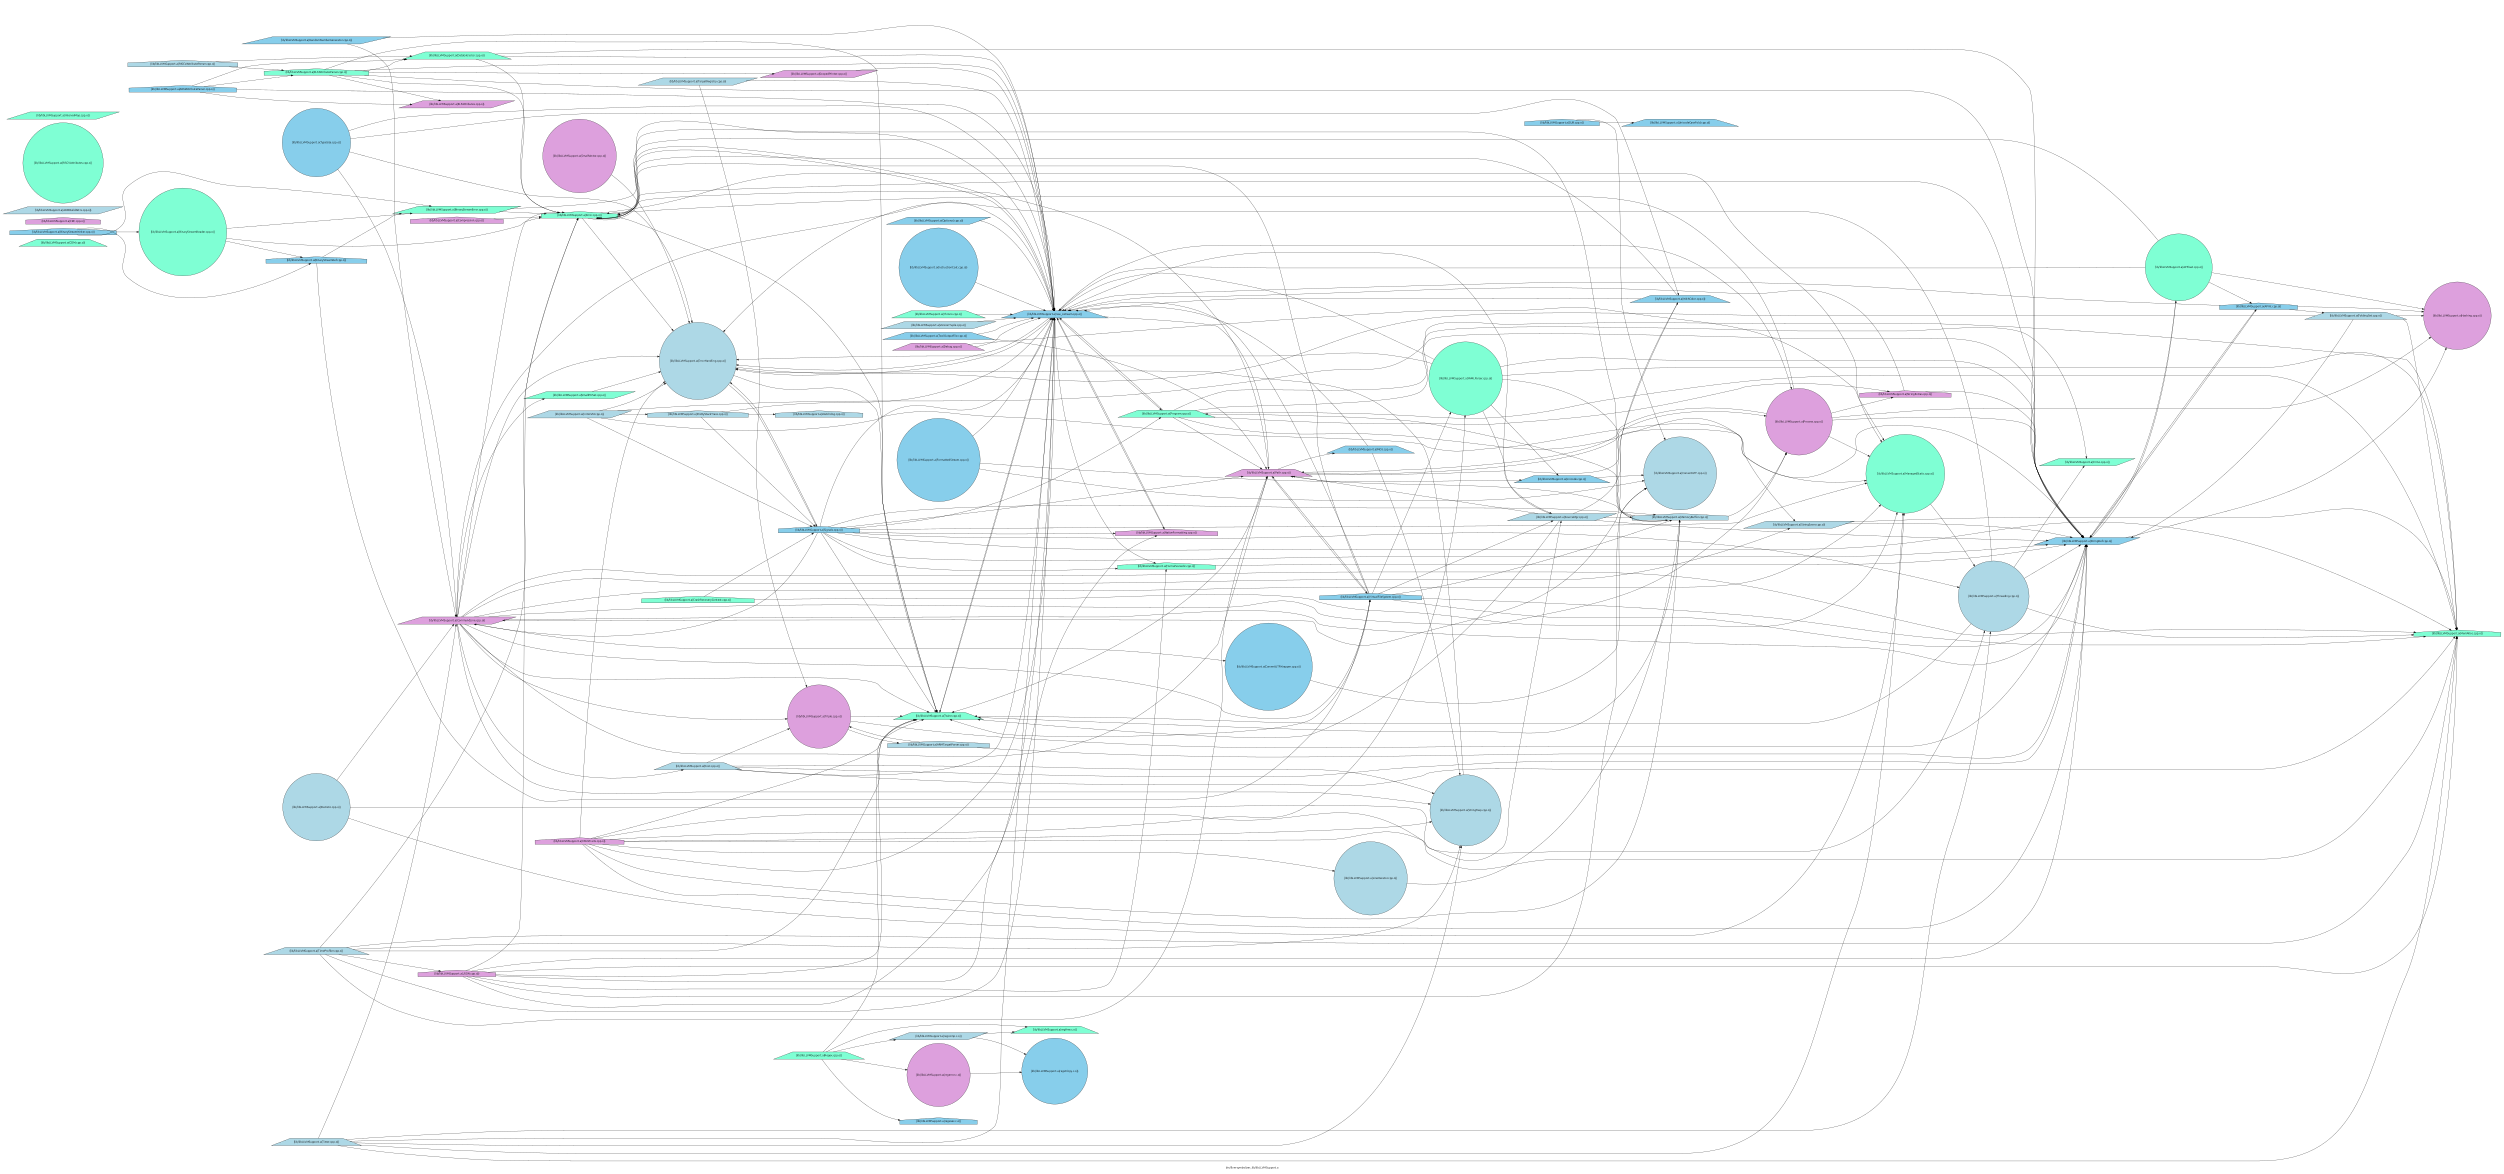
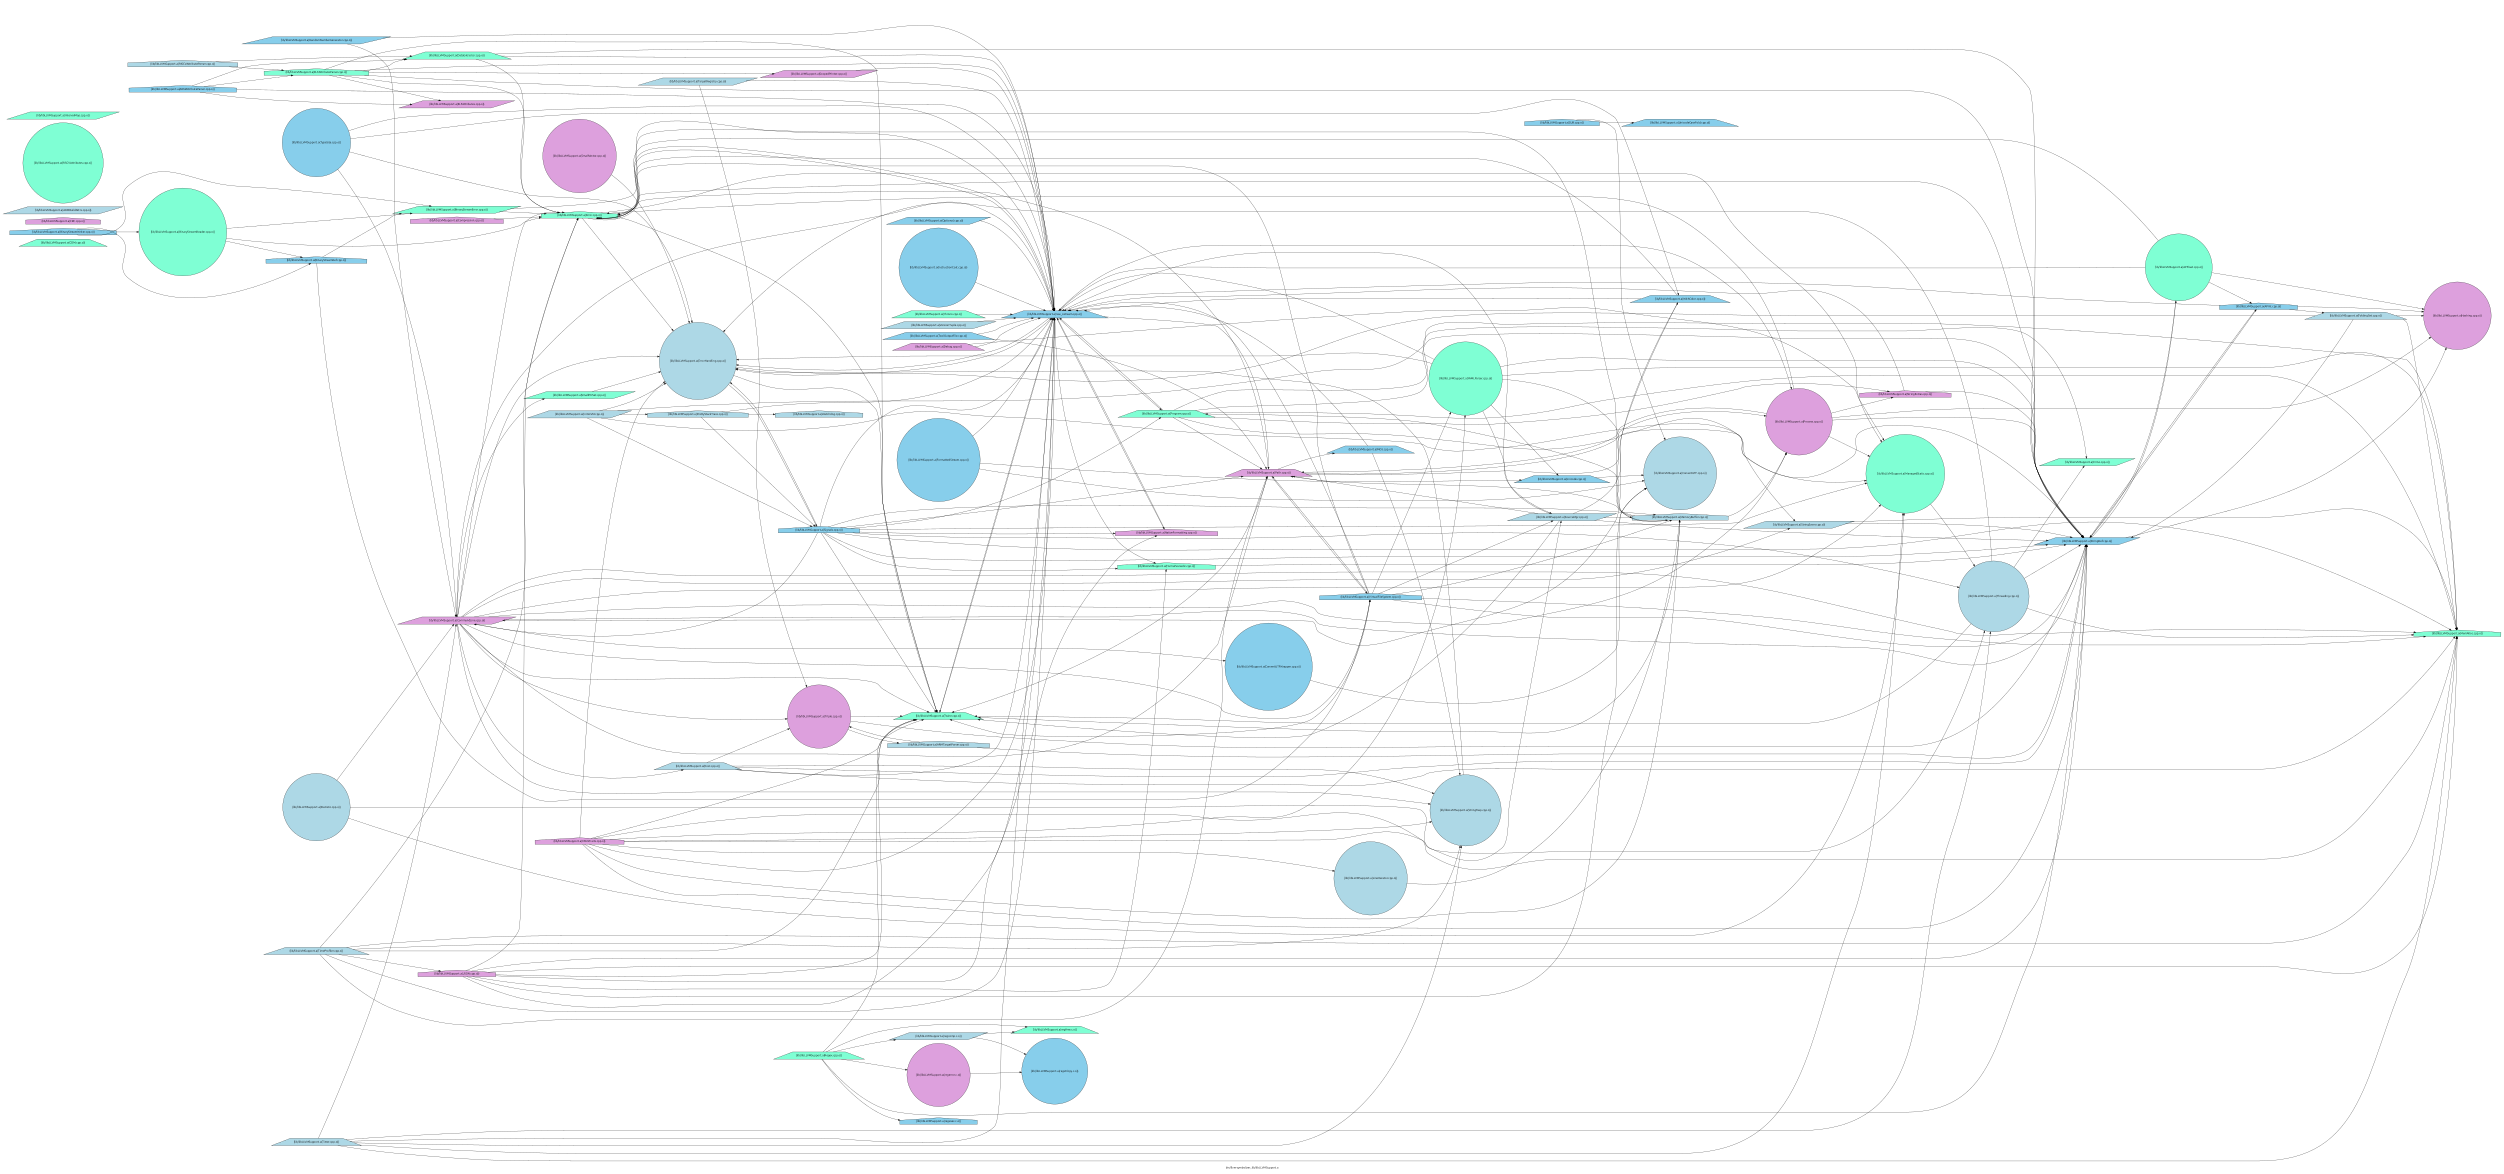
node "{lib/libLLVMSupport.a(CrashRecoveryContext.cpp.o)}": removed
edge "{lib/libLLVMSupport.a(Regex.cpp.o)}" -> "{lib/libLLVMSupport.a(StringRef.cpp.o)}": added
